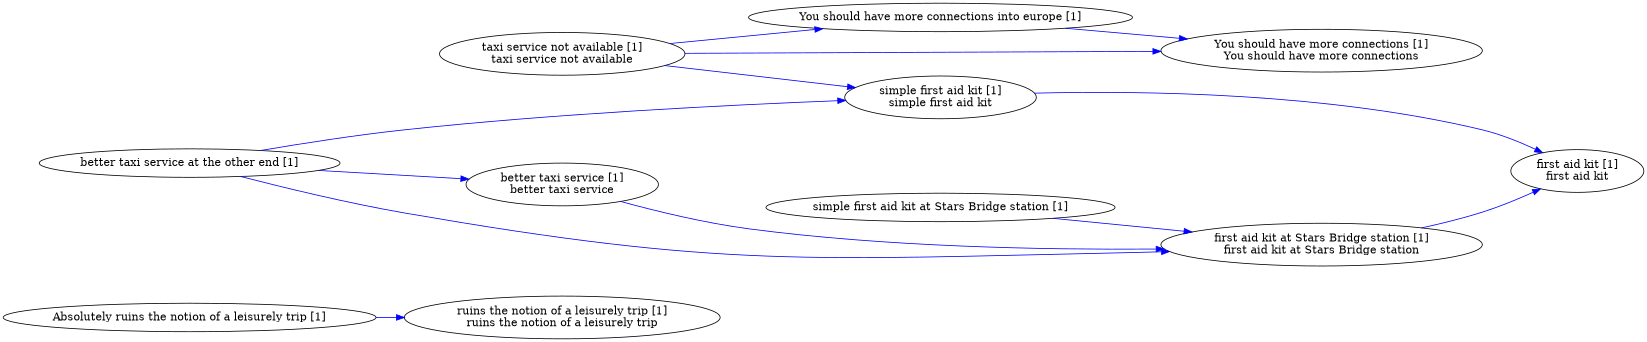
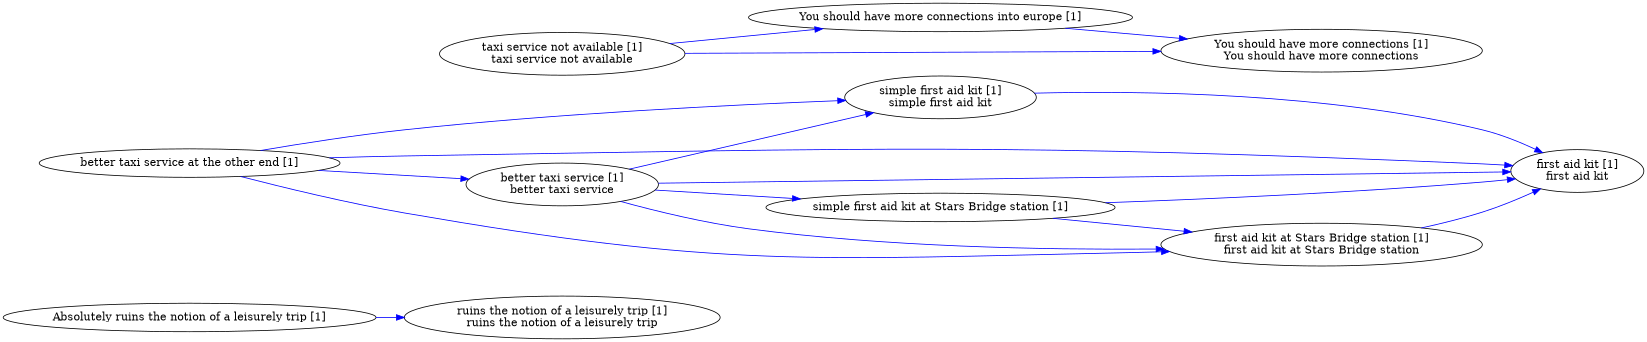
edge "taxi service not available [1] taxi service not available" -> "simple first aid kit [1] simple first aid kit": now "better taxi service [1] better taxi service" -> "simple first aid kit [1] simple first aid kit"
edge "better taxi service at the other end [1]" -> "first aid kit [1] first aid kit": added
edge "better taxi service [1] better taxi service" -> "first aid kit [1] first aid kit": added
edge "better taxi service [1] better taxi service" -> "simple first aid kit at Stars Bridge station [1]": added
edge "simple first aid kit at Stars Bridge station [1]" -> "first aid kit [1] first aid kit": added
